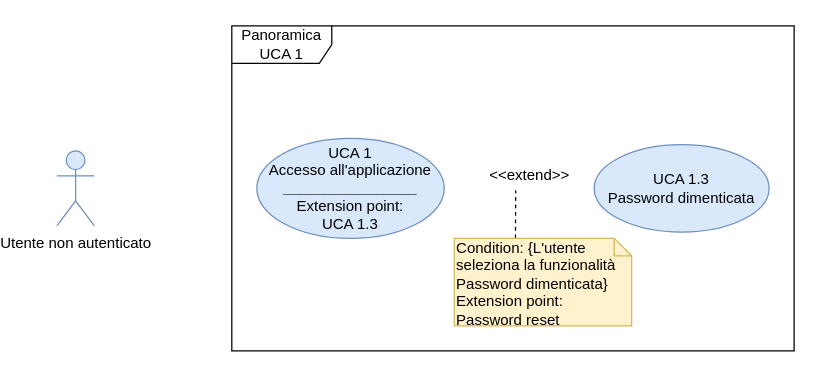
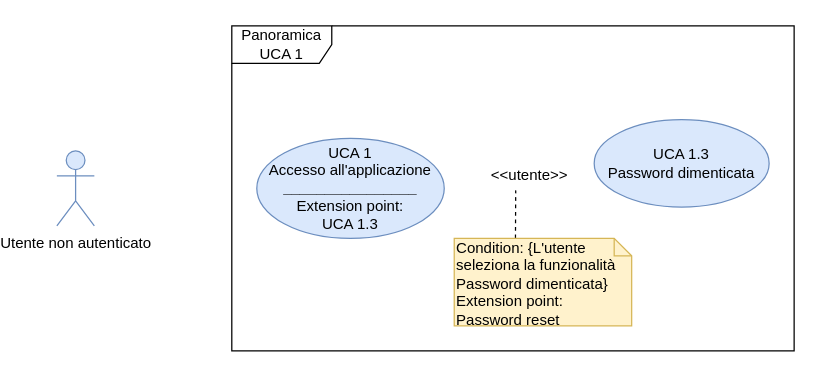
node "<<extend>>": label "<<extend>>" -> "<<utente>>"
node "UCA 1.3 Password dimenticata": moved (682, 188) -> (682, 163)
